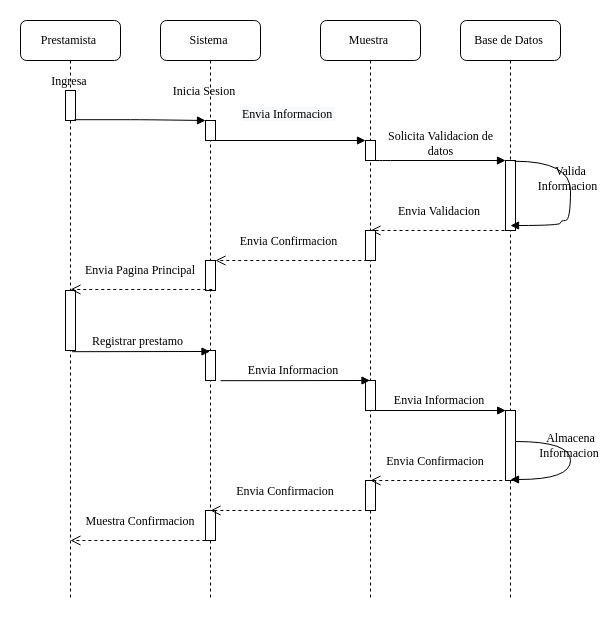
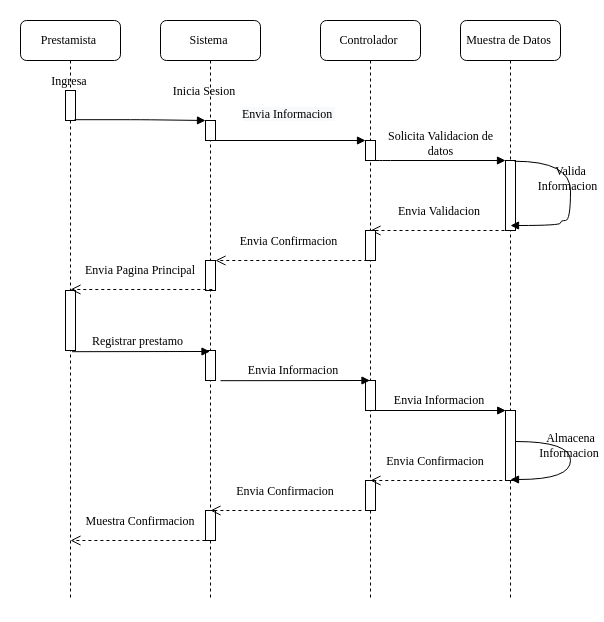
node "Muestra": label "Muestra" -> "Controlador"
node "Base de Datos": label "Base de Datos" -> "Muestra de Datos"
